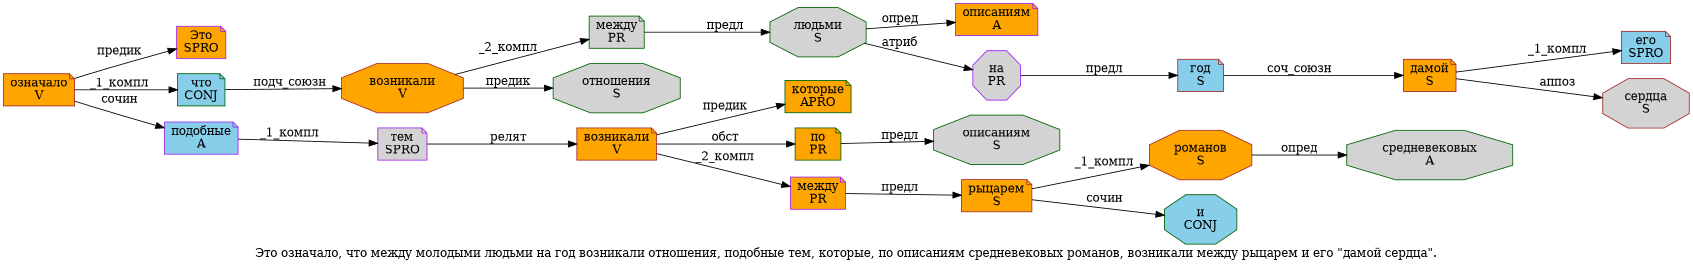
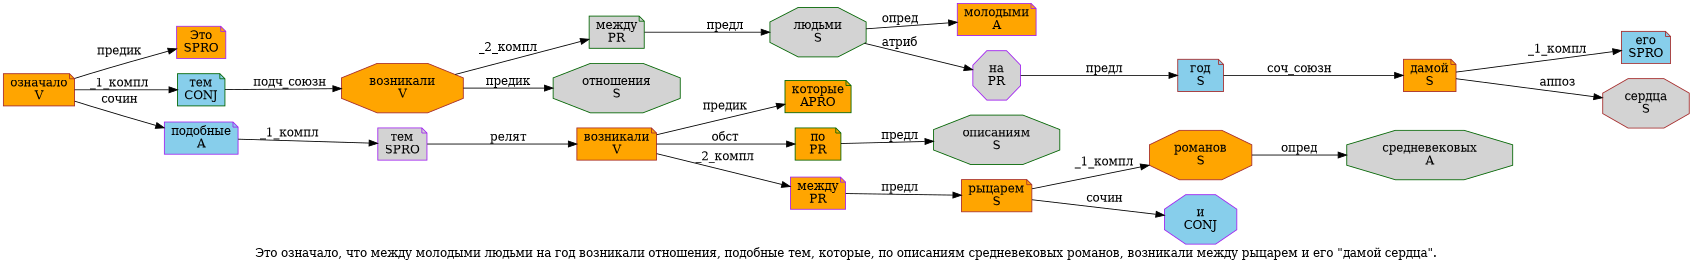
node "описаниям A": label "описаниям A" -> "молодыми A"
node "что CONJ": label "что CONJ" -> "тем CONJ"
node "и CONJ": color darkgreen -> purple
